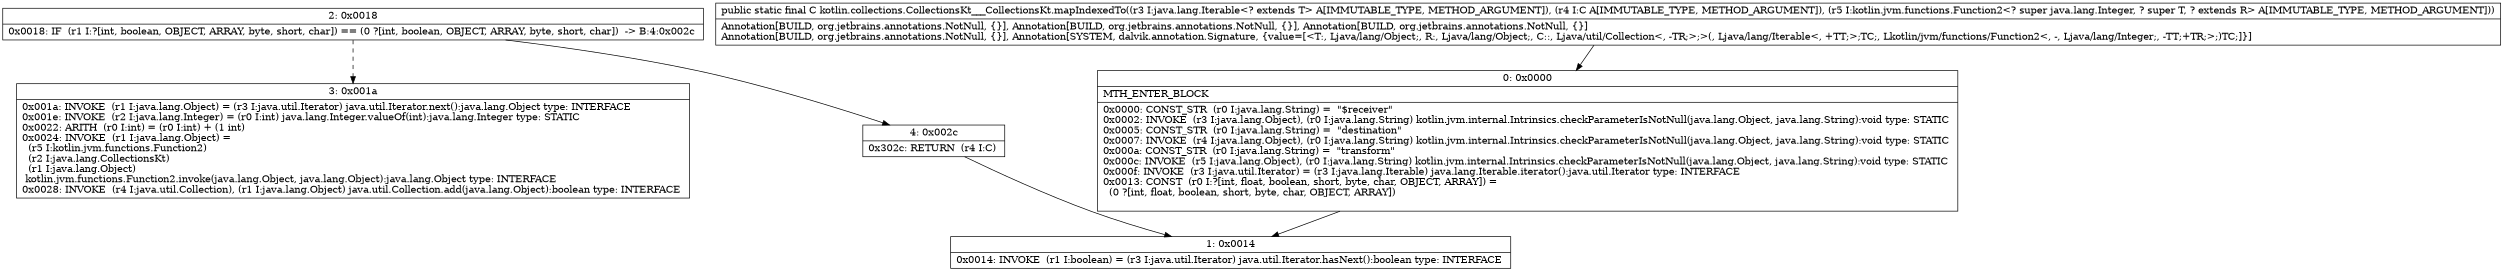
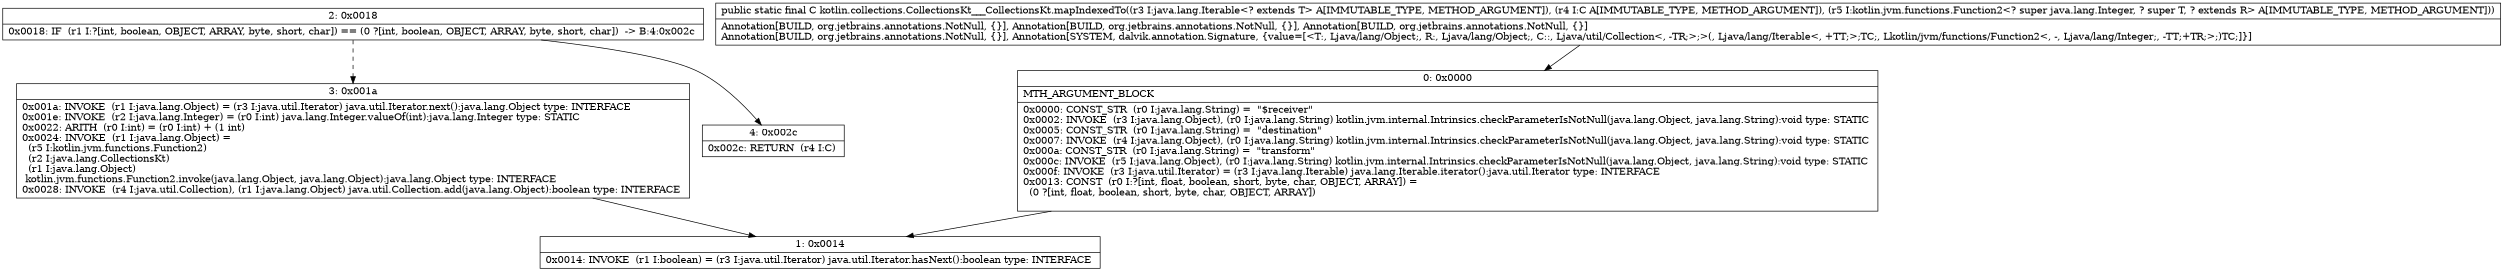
node "0: 0x0000": text "MTH_ENTER_BLOCK" -> "MTH_ARGUMENT_BLOCK"
node "4: 0x002c": text "0x302c: RETURN  (r4 I:C)" -> "0x002c: RETURN  (r4 I:C)"
edge "4: 0x002c" -> "1: 0x0014": now "3: 0x001a" -> "1: 0x0014"
